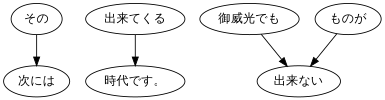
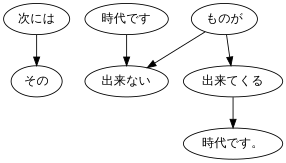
node "御威光でも": label "御威光でも" -> "時代です"
edge "その" -> "次には": reversed
edge "ものが" -> "出来てくる": added
